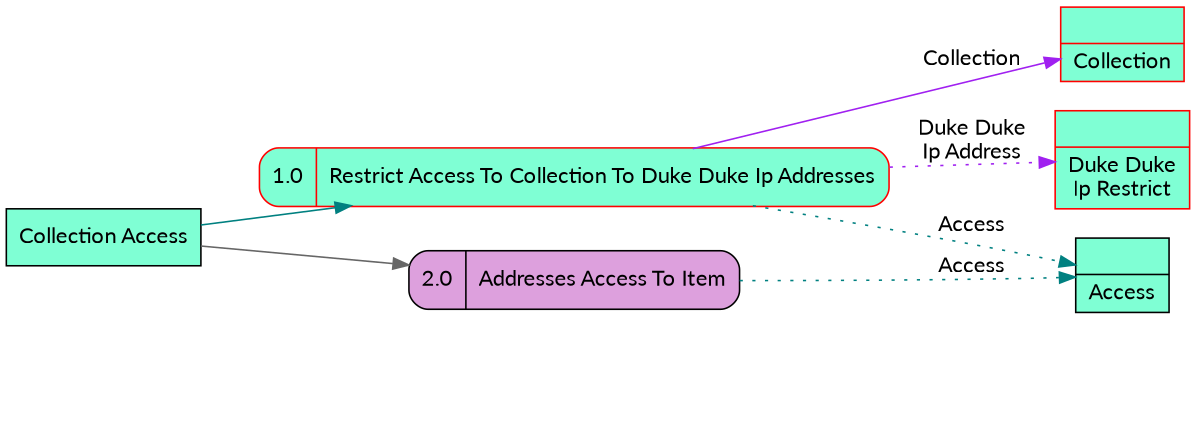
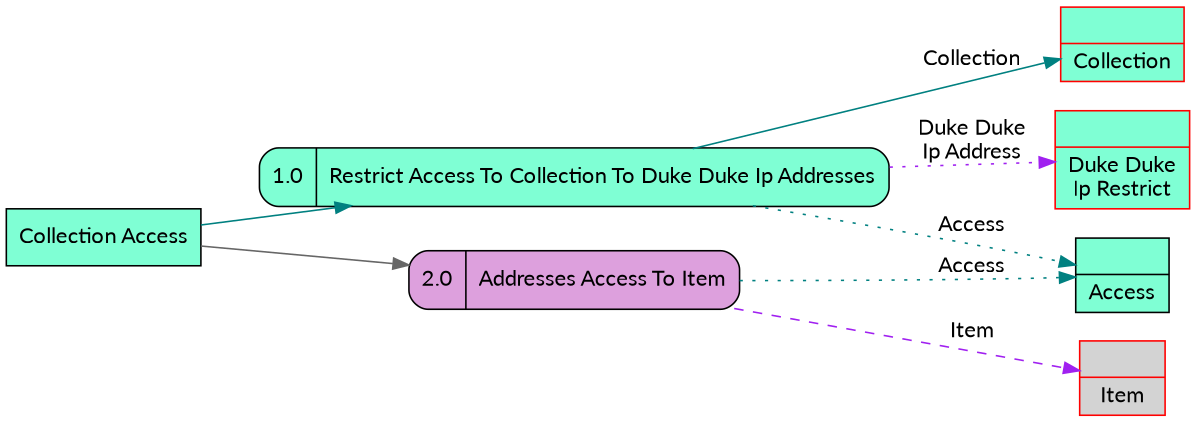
edge "1.0" -> "Collection": color purple -> teal
node "1.0": color red -> black
node "Item": added
